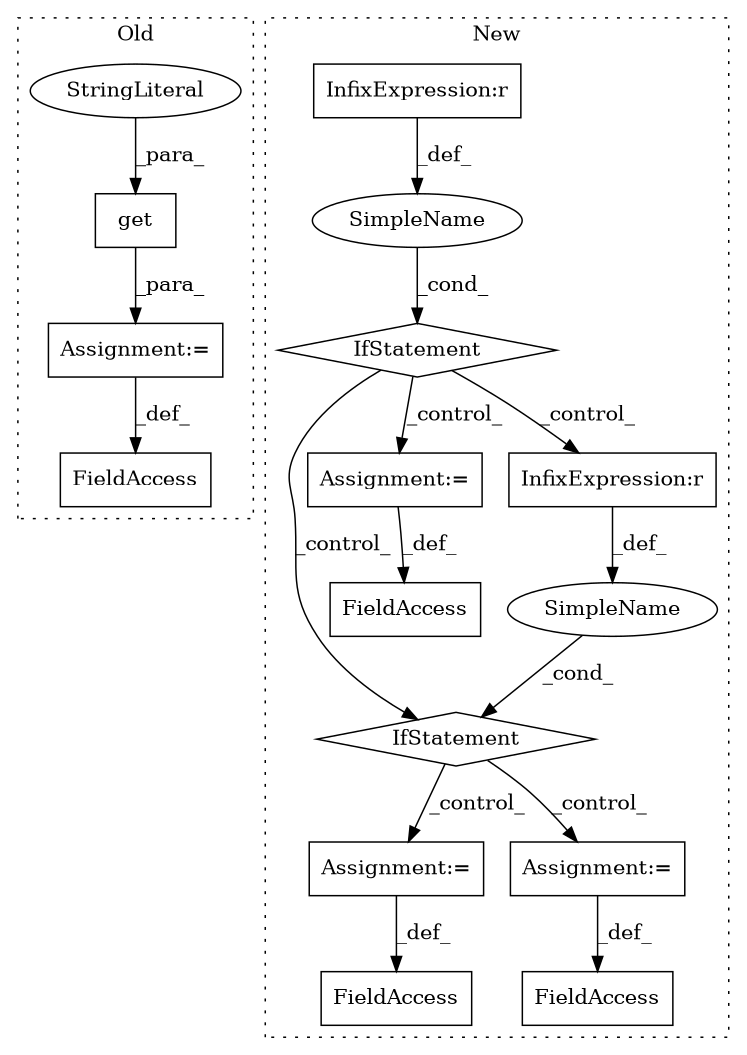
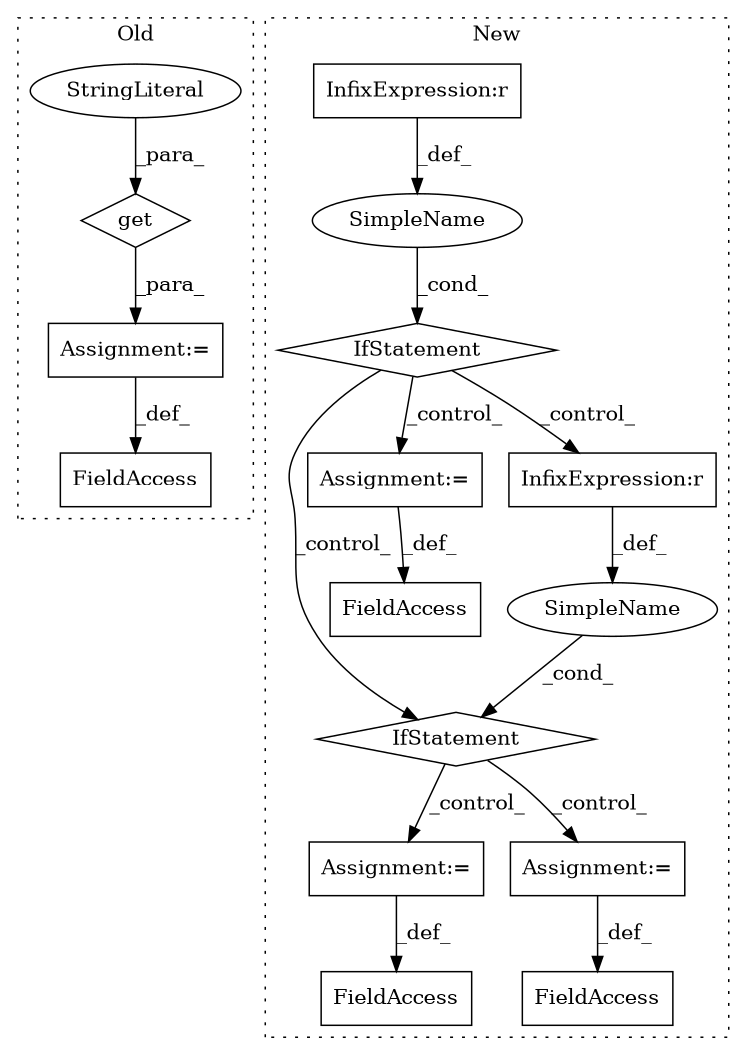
node "get": shape box -> diamond
